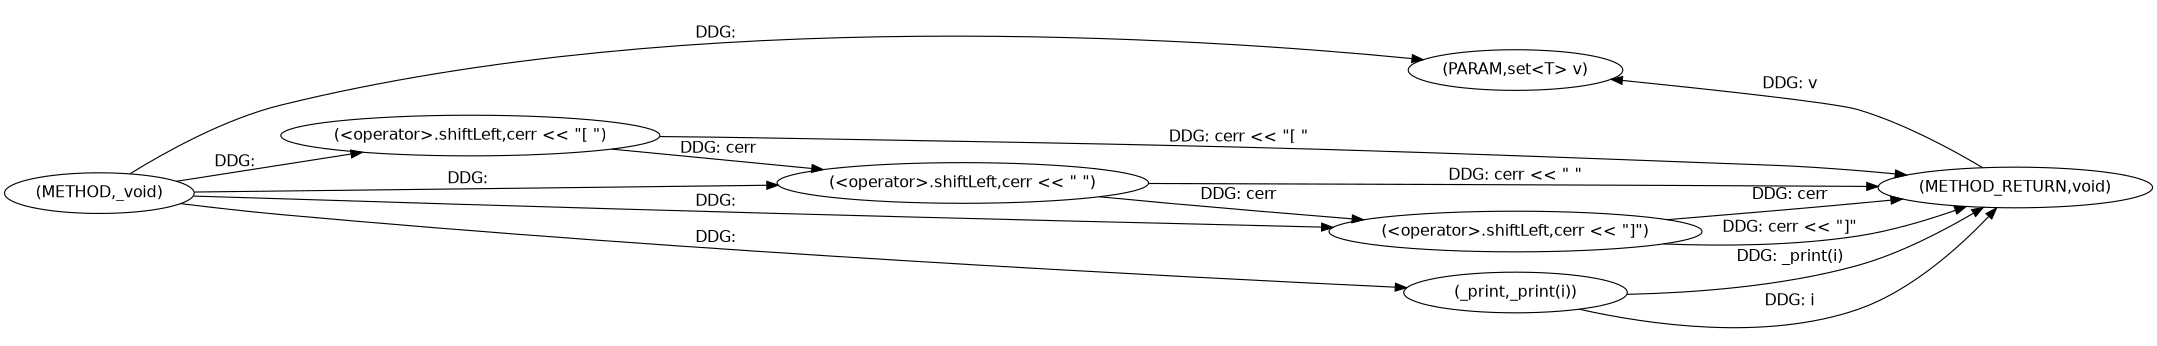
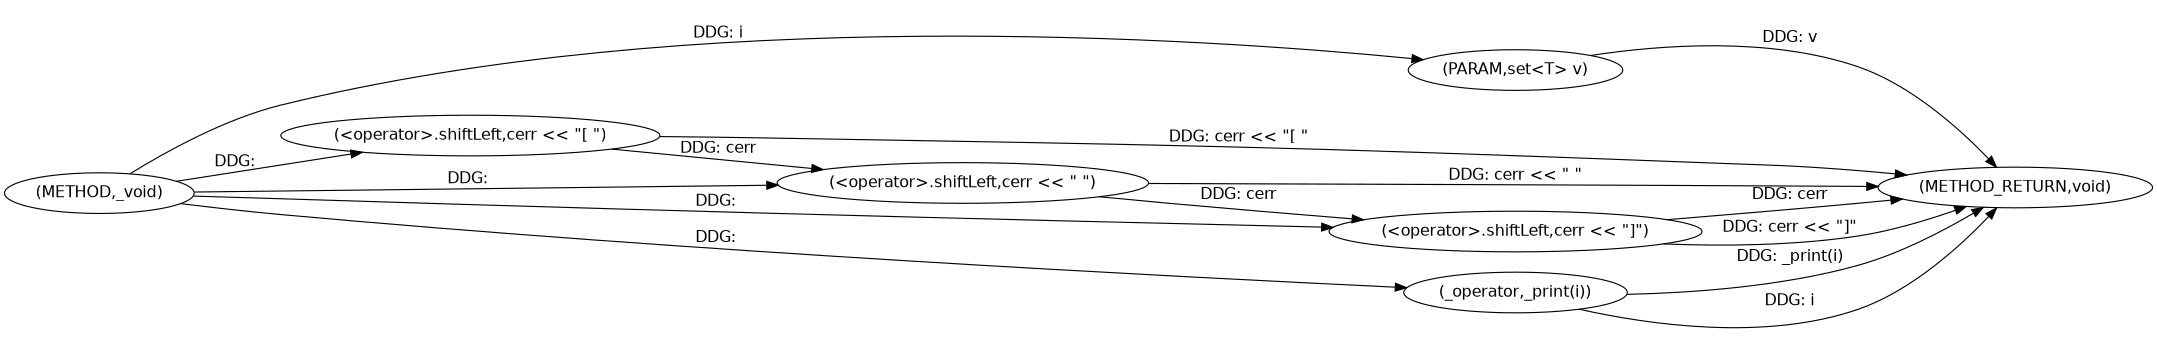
edge "(METHOD,_void)" -> "(PARAM,set<T> v)": label "DDG: " -> "DDG: i"
edge "(METHOD_RETURN,void)" -> "(PARAM,set<T> v)": reversed
node "(_print,_print(i))": label "(_print,_print(i))" -> "(_operator,_print(i))"
